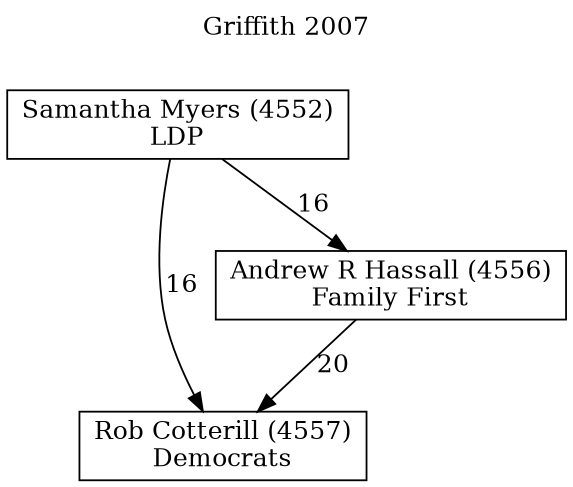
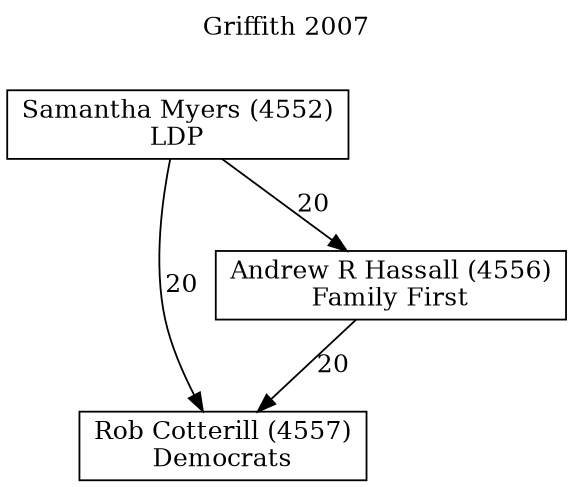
edge "Samantha Myers (4552) LDP" -> "Andrew R Hassall (4556) Family First": label "16" -> "20"
edge "Samantha Myers (4552) LDP" -> "Rob Cotterill (4557) Democrats": label "16" -> "20"
